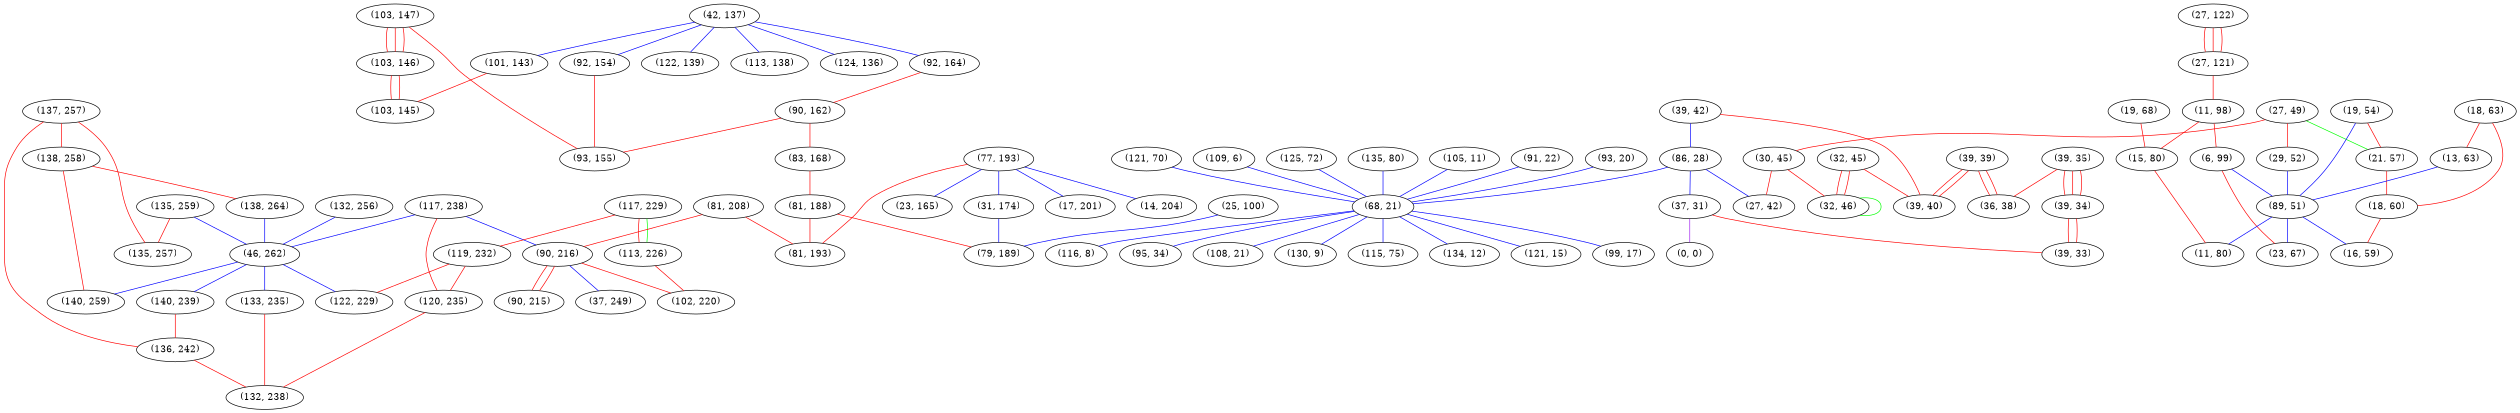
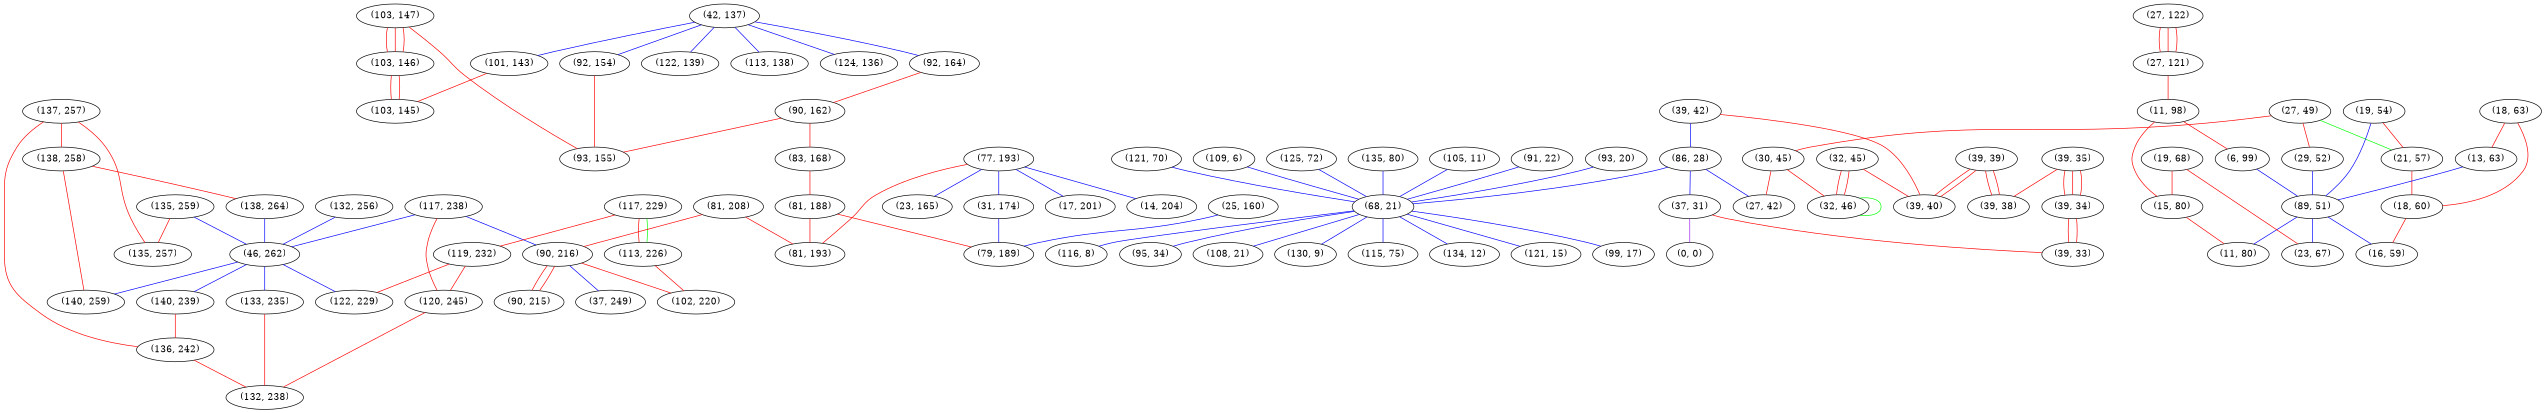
node "(25, 100)": label "(25, 100)" -> "(25, 160)"
node "(36, 38)": label "(36, 38)" -> "(39, 38)"
edge "(6, 99)" -- "(23, 67)": now "(19, 68)" -- "(23, 67)"
node "(120, 235)": label "(120, 235)" -> "(120, 245)"
